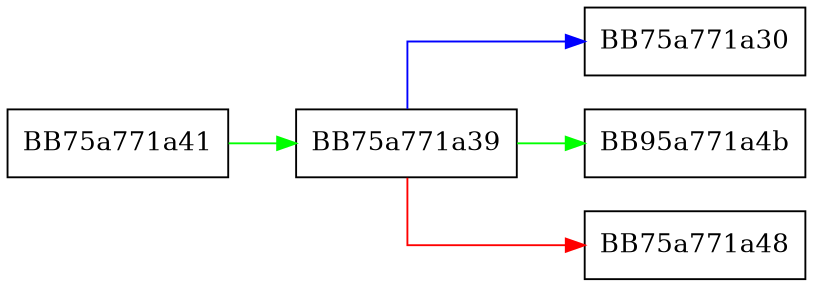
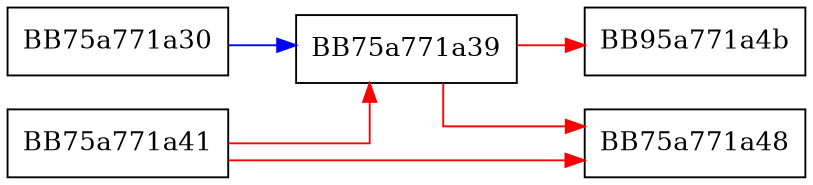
edge "BB75a771a39" -> "BB75a771a30": reversed
edge "BB75a771a41" -> "BB75a771a39": color green -> red
edge "BB75a771a39" -> "BB95a771a4b": color green -> red
edge "BB75a771a41" -> "BB75a771a48": added
